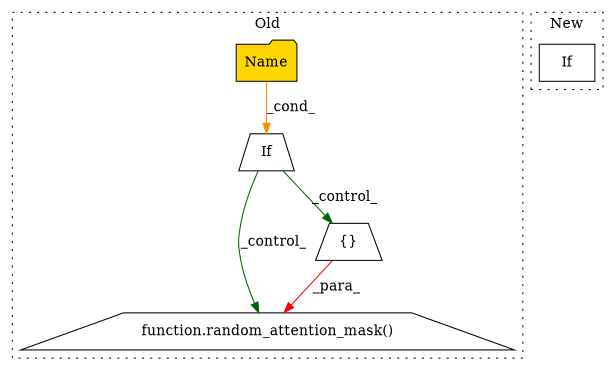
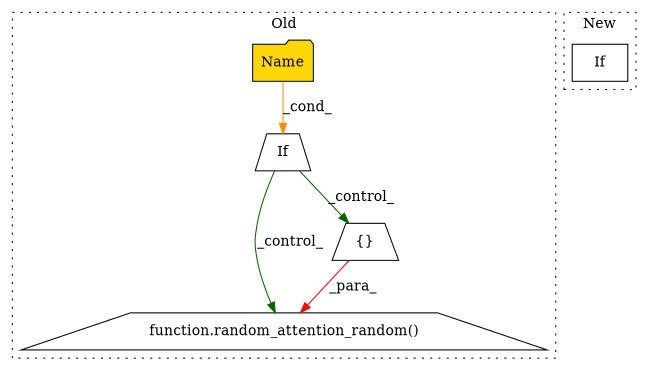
node "function.random_attention_mask()": label "function.random_attention_mask()" -> "function.random_attention_random()"
